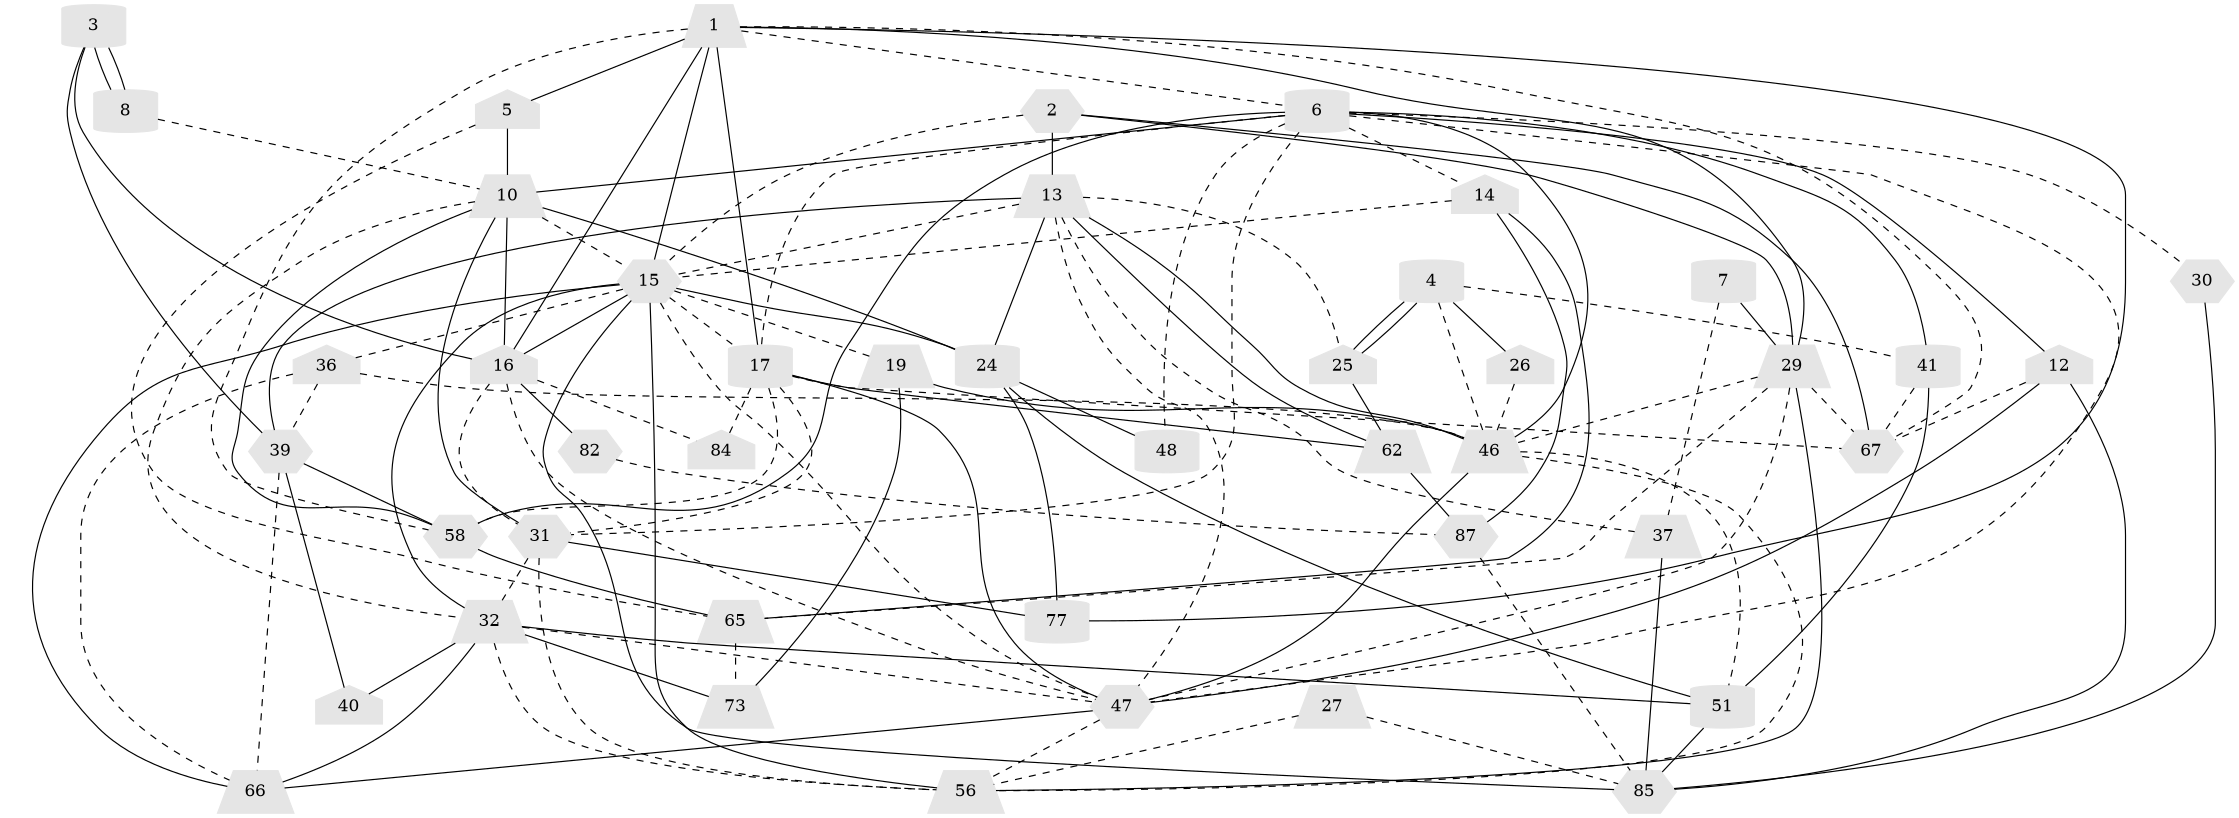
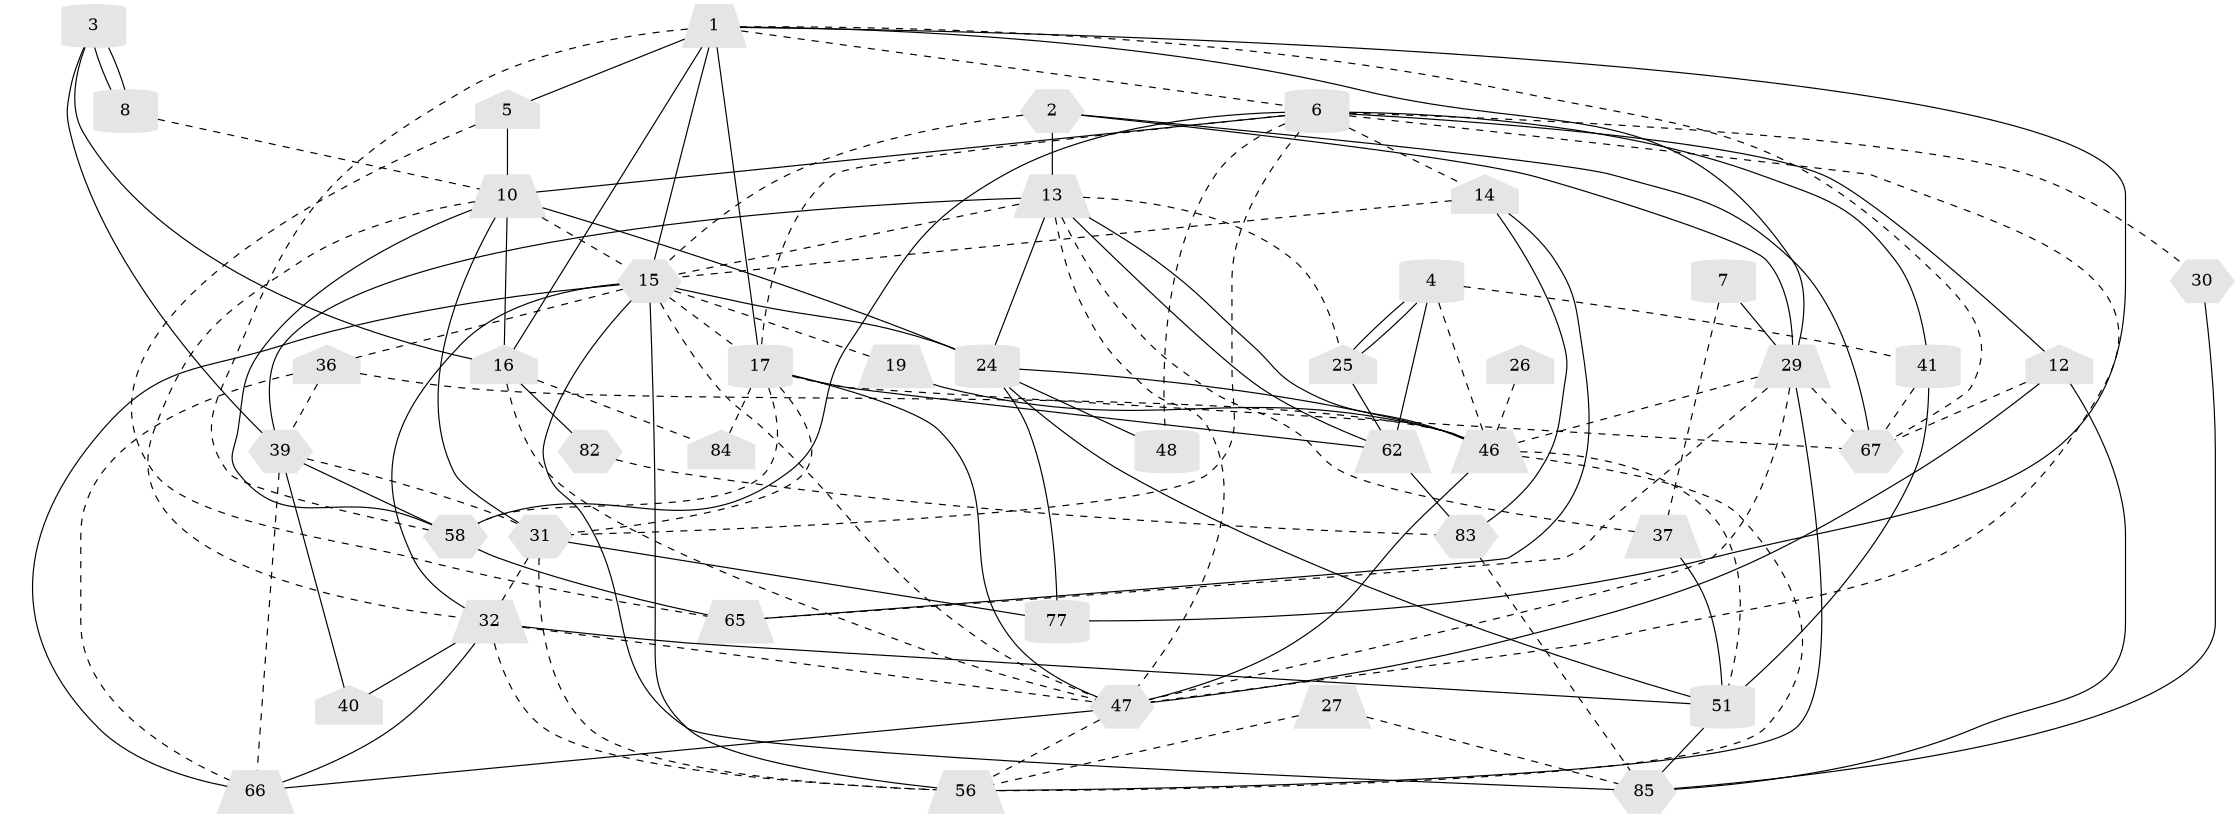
edge "6" -- "46": now "24" -- "46"
edge "15" -- "16": removed
edge "4" -- "26": now "4" -- "62"
edge "16" -- "31": now "39" -- "31"
node "87": label "87" -> "83"
edge "37" -- "85": now "37" -- "51"
node "73": removed
